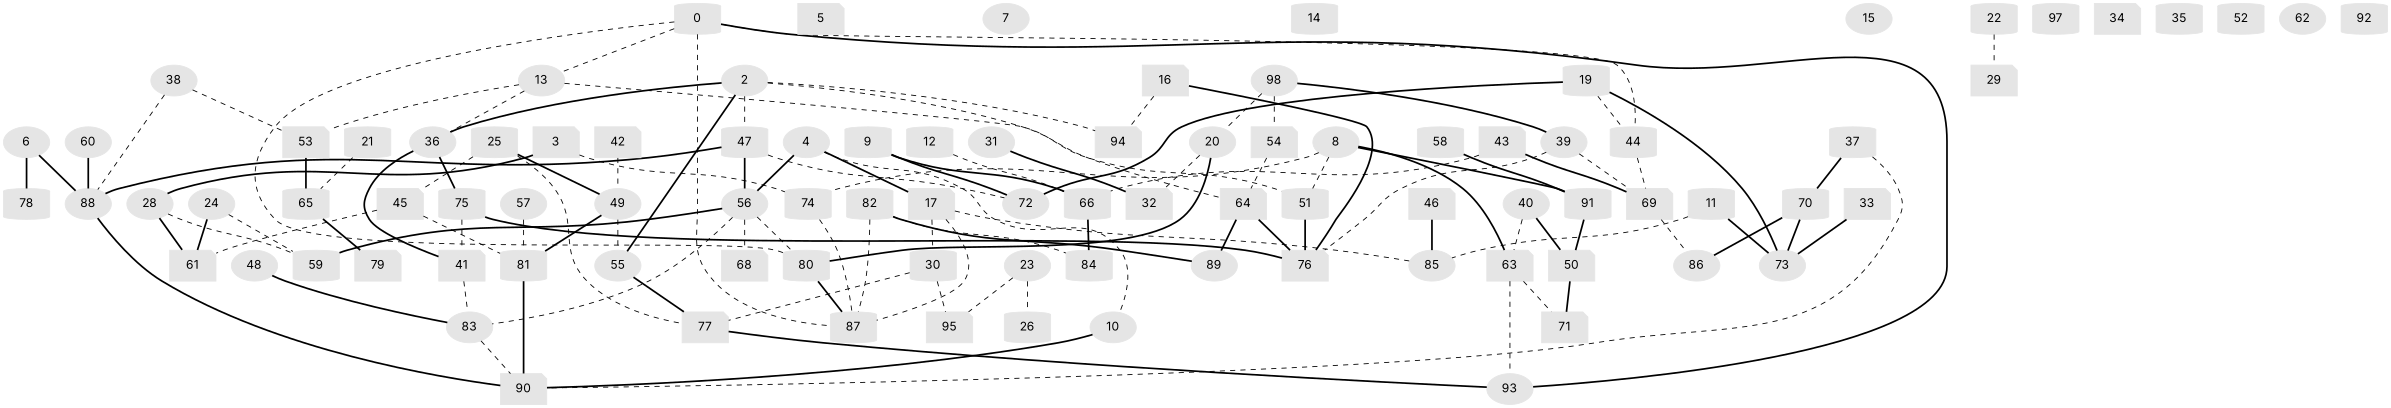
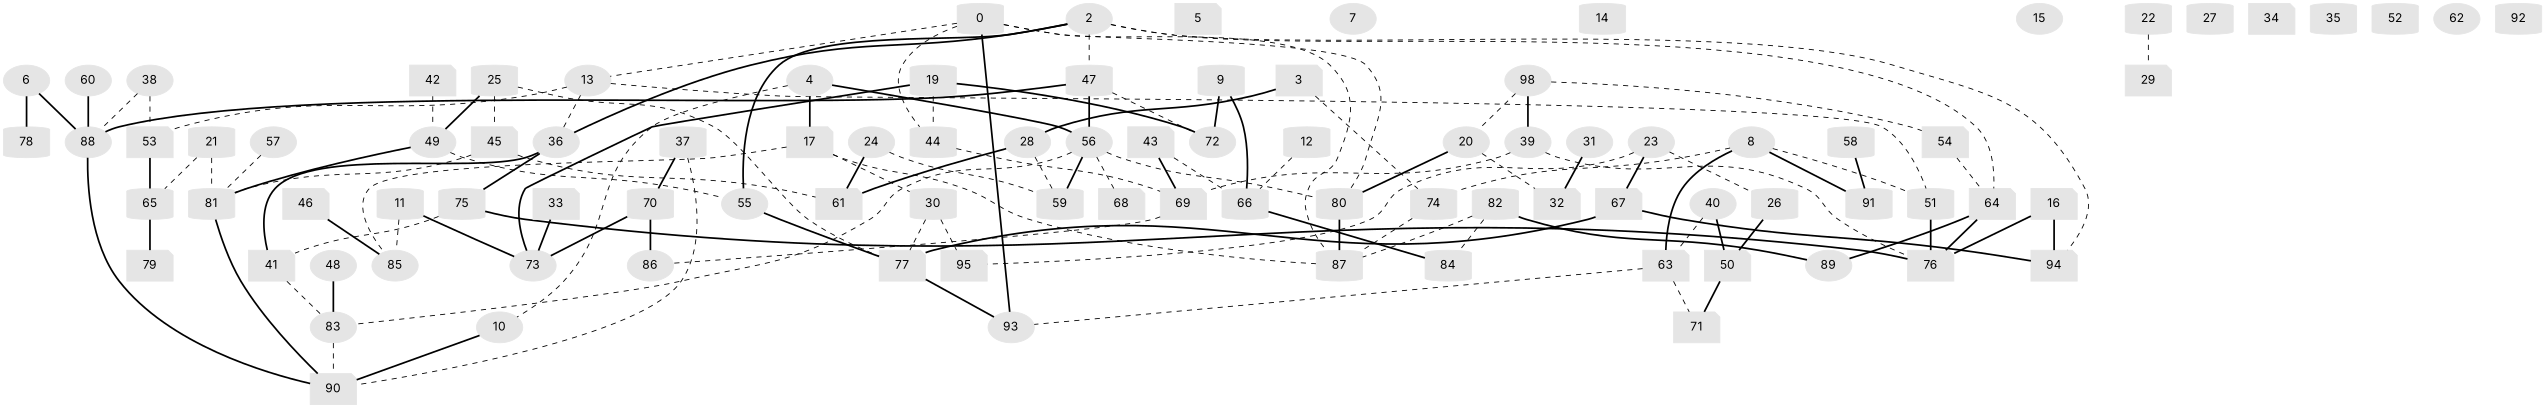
node "97": label "97" -> "27"
edge "16" -- "94": style dashed -> bold
edge "21" -- "81": added
node "67": added
edge "91" -- "50": now "26" -- "50"
